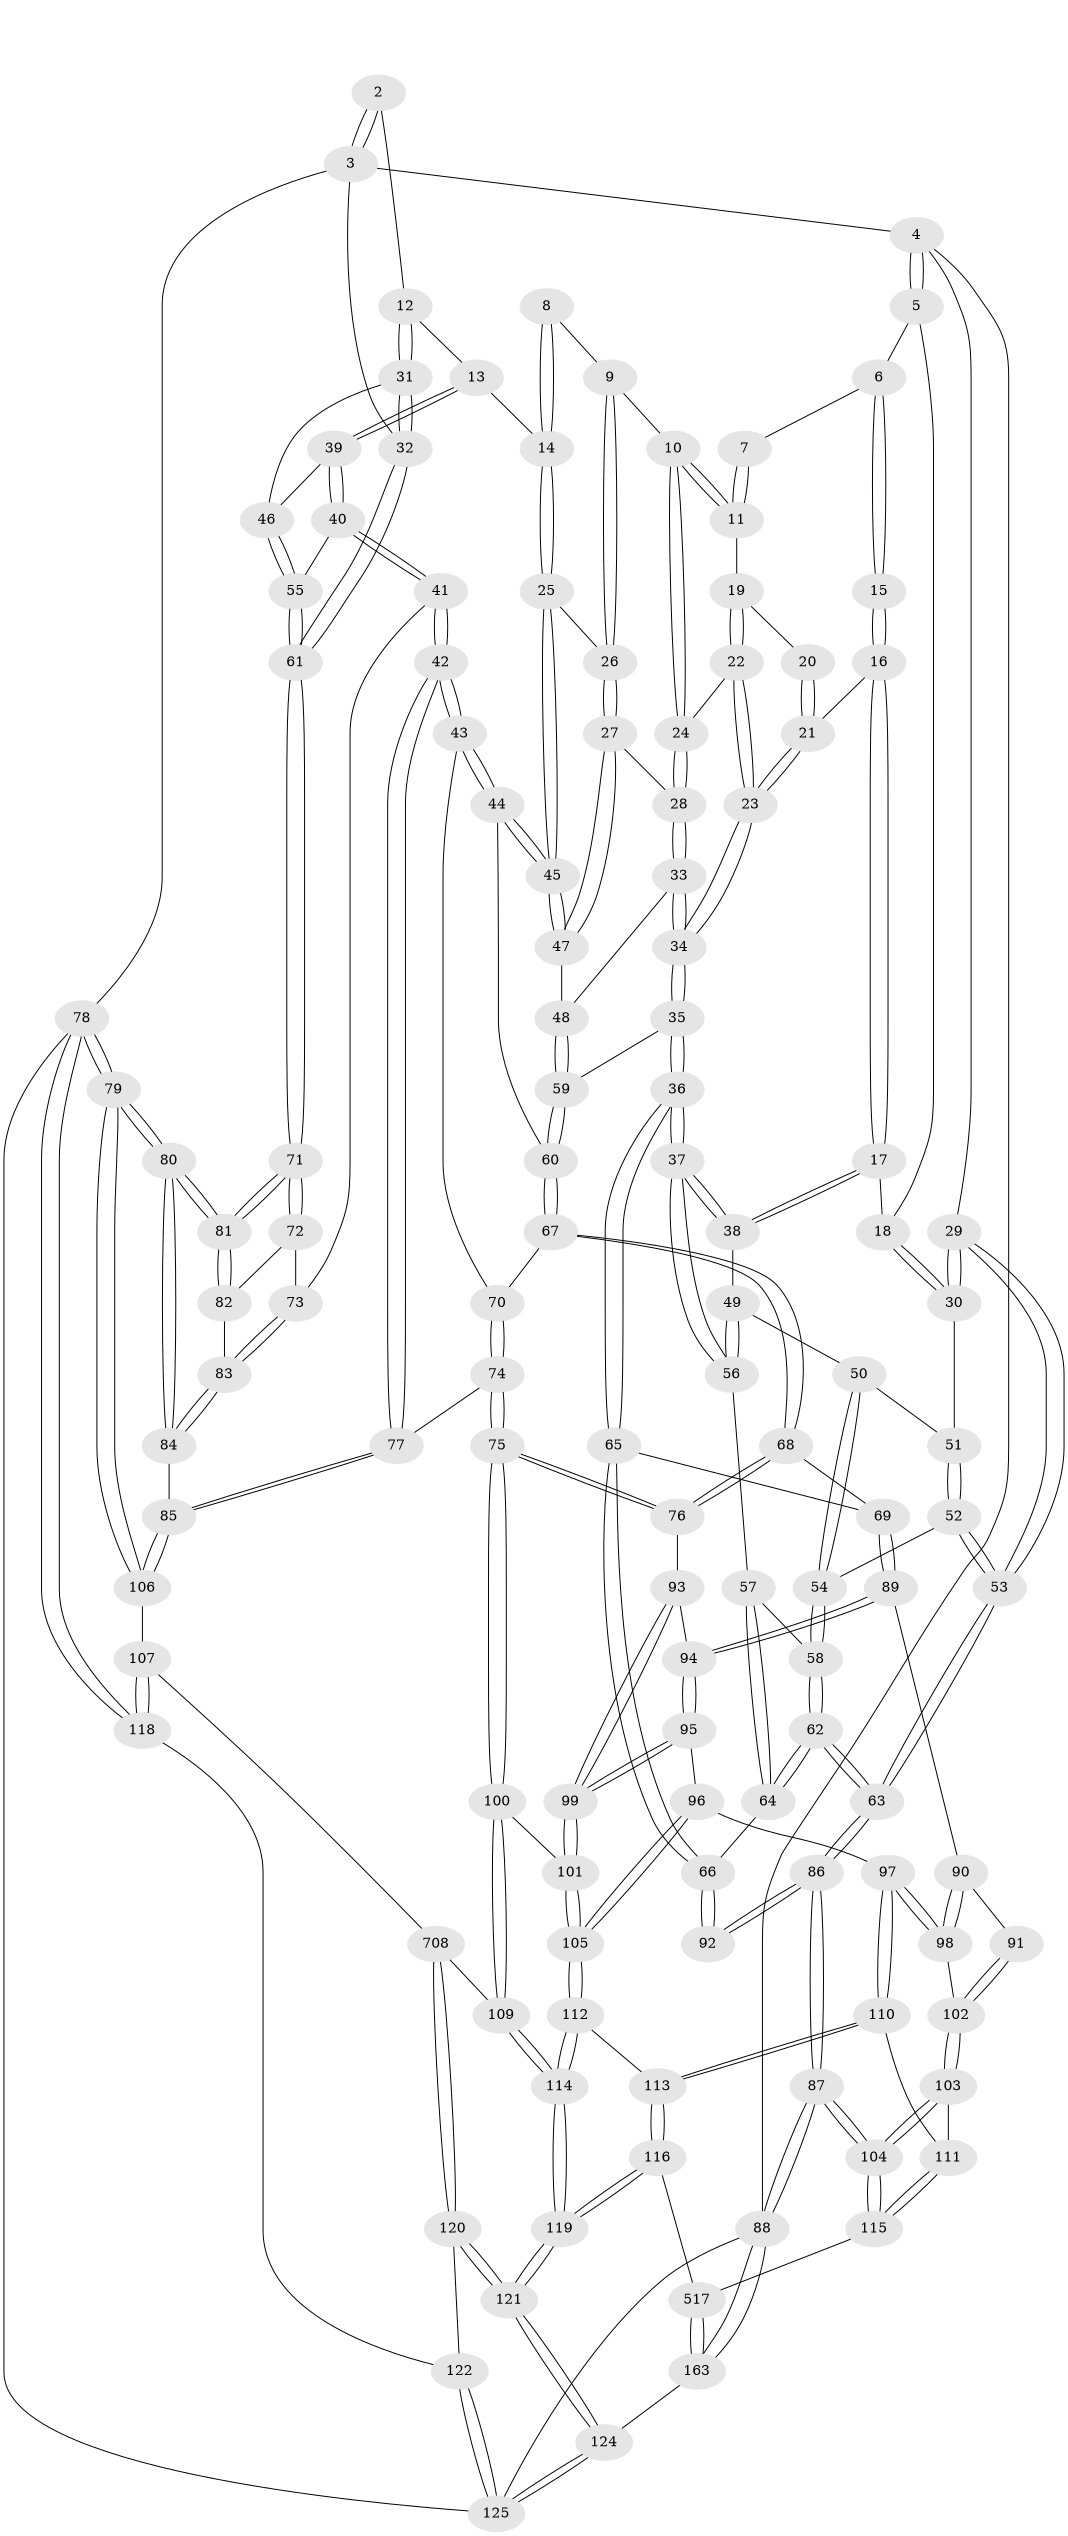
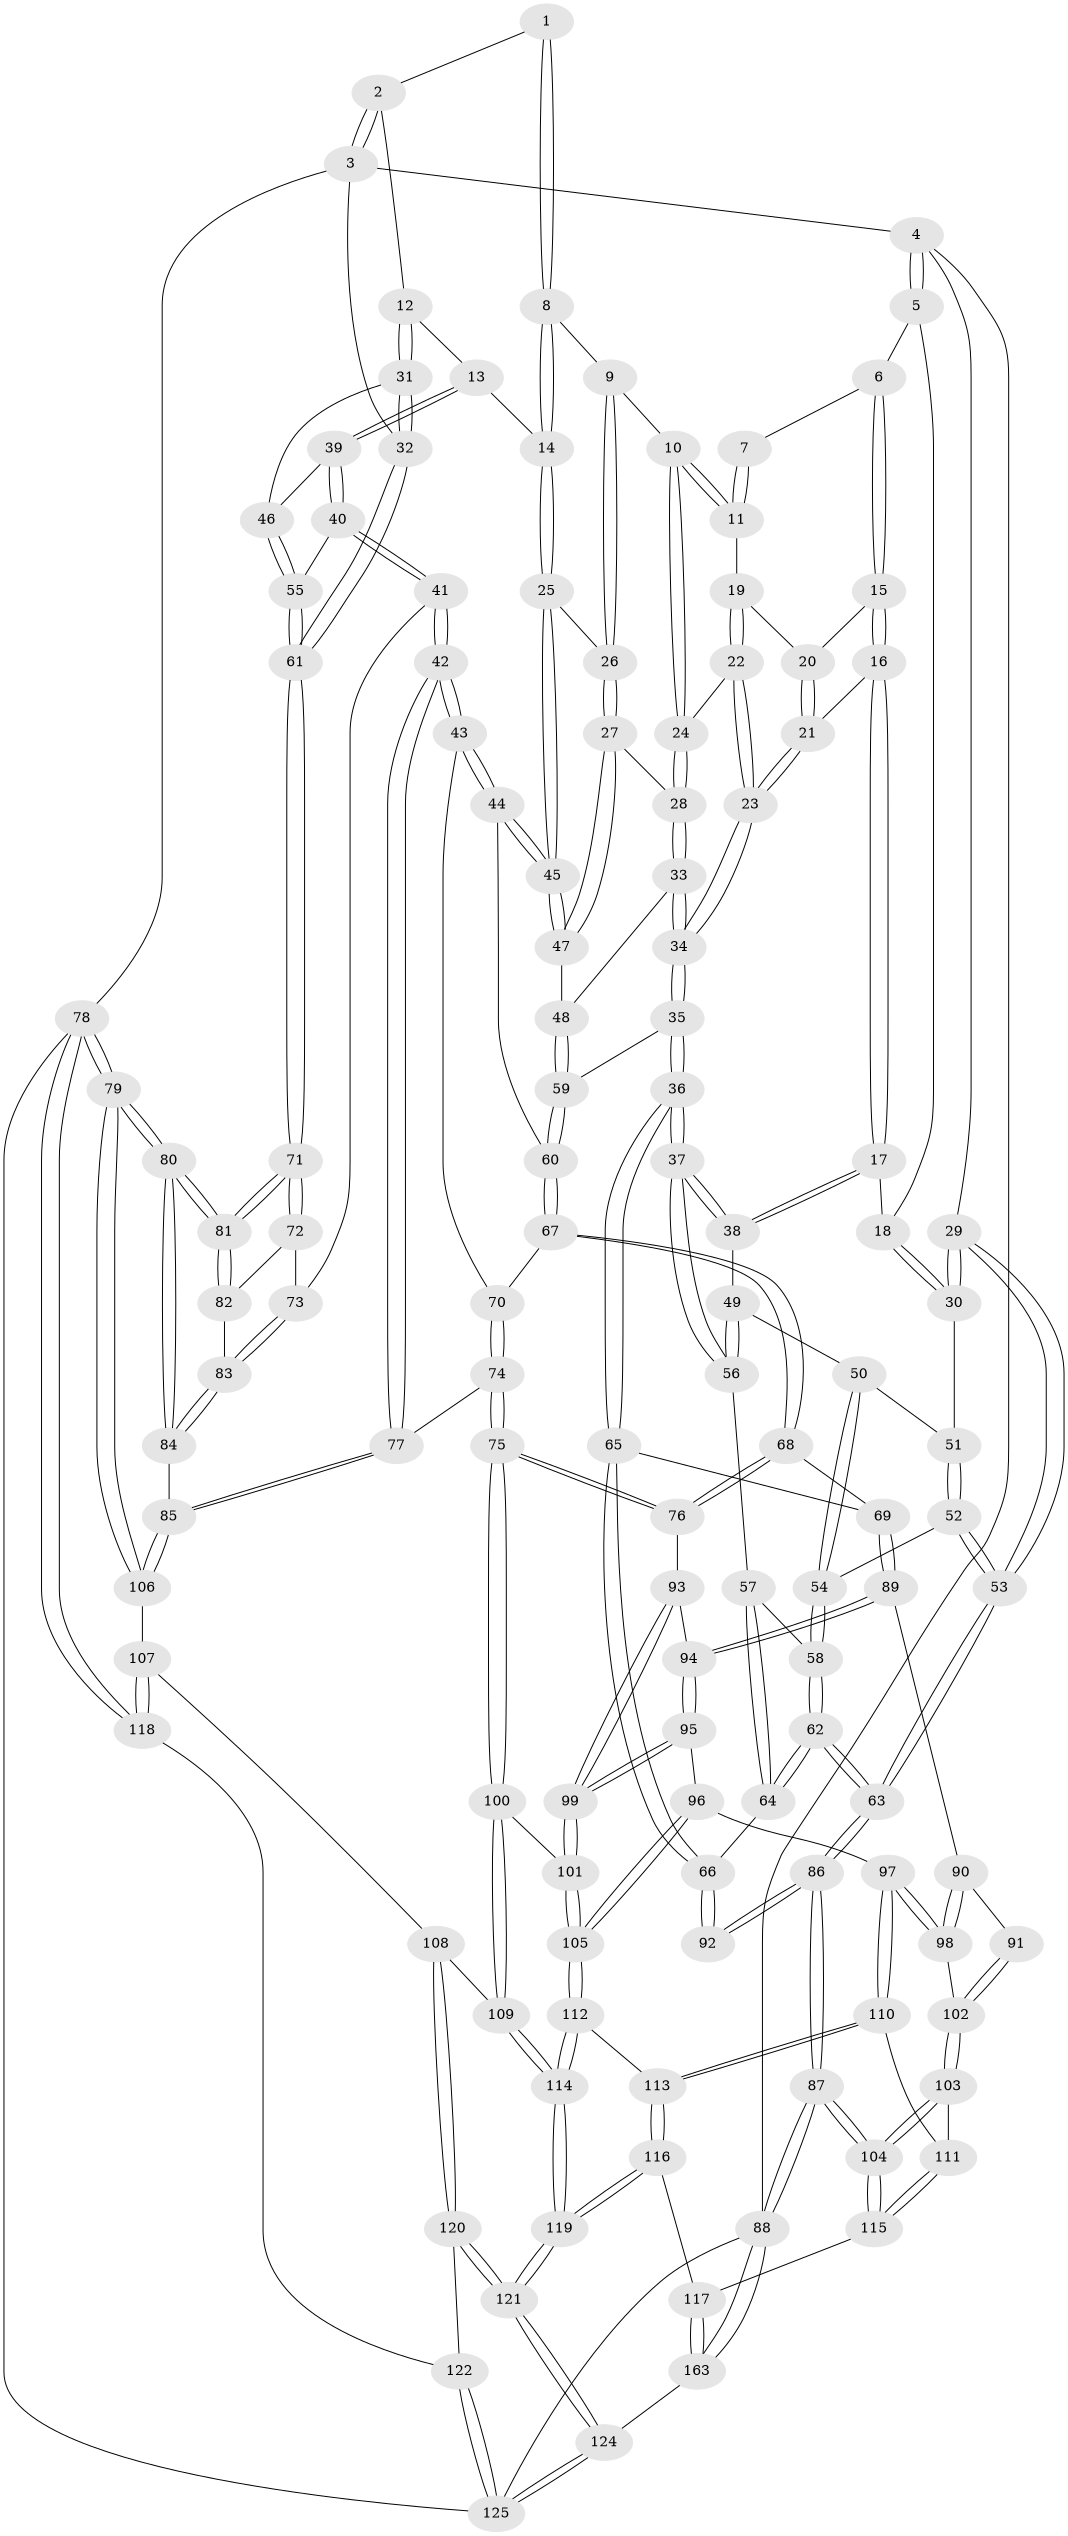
node "1": added
edge "15" -- "20": added
node "708": label "708" -> "108"
node "517": label "517" -> "117"
